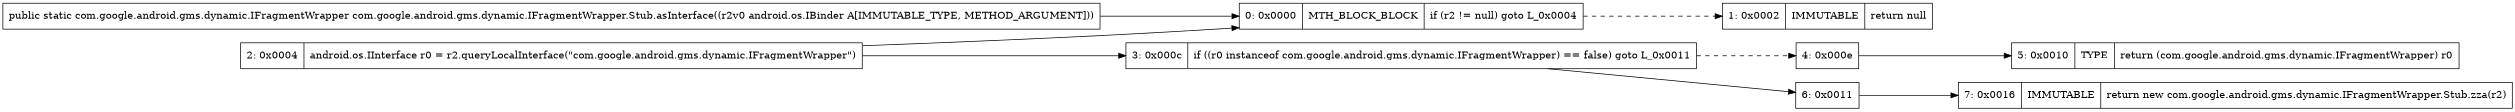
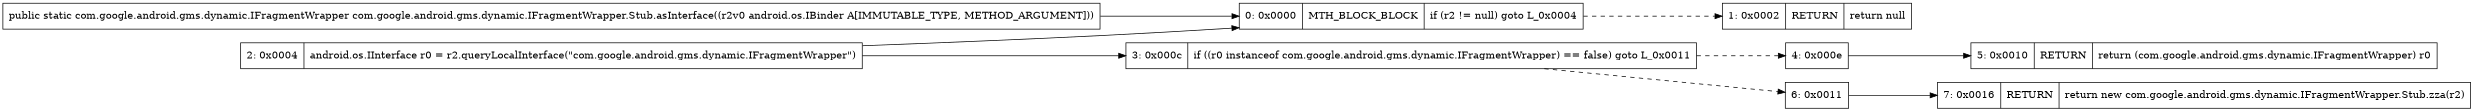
node "1: 0x0002": text "IMMUTABLE" -> "RETURN"
node "5: 0x0010": text "TYPE" -> "RETURN"
edge "3: 0x000c" -> "6: 0x0011": style solid -> dashed
node "7: 0x0016": text "IMMUTABLE" -> "RETURN"
